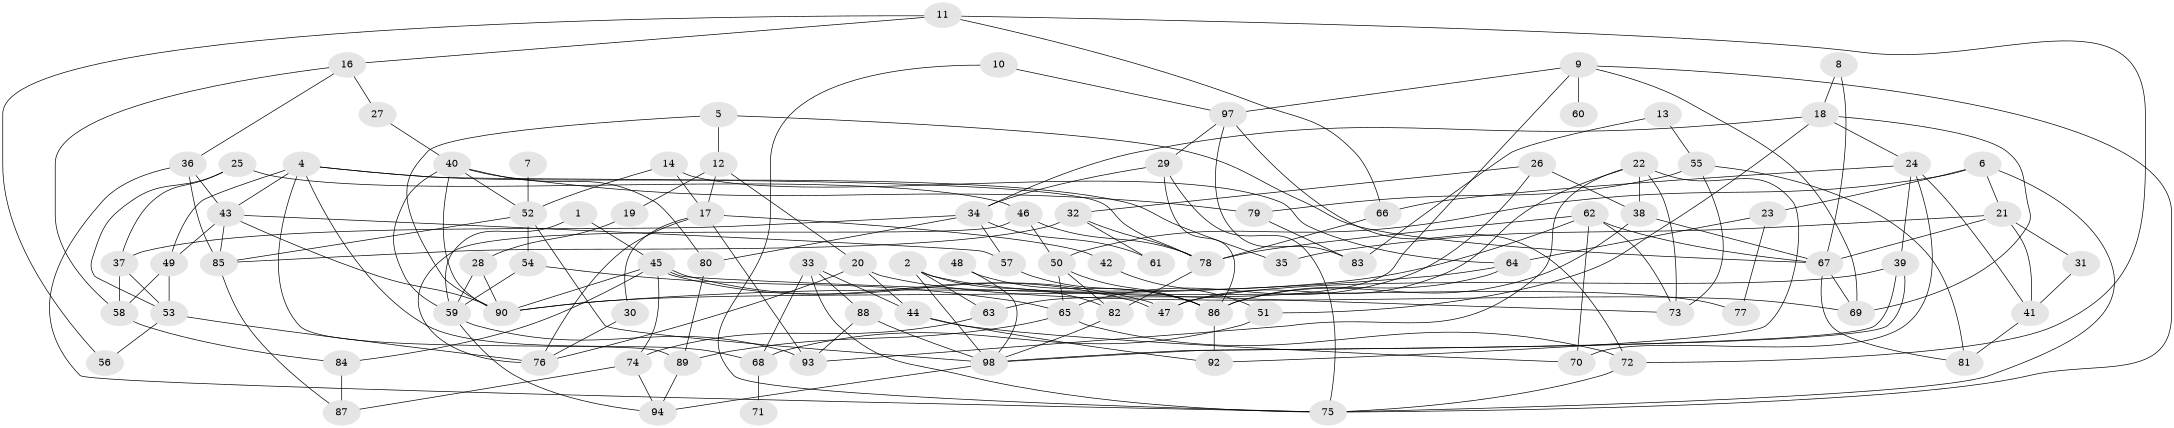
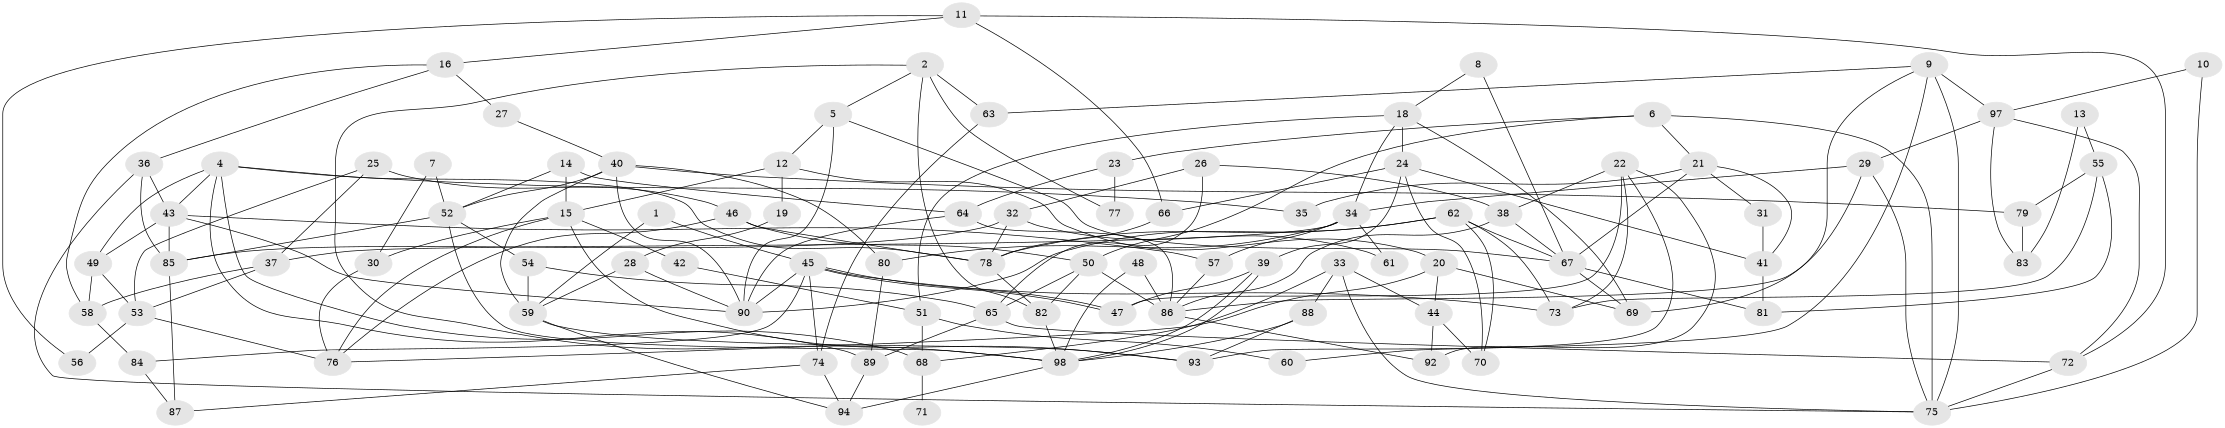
edge "2" -- "5": added
edge "7" -- "30": added
node "17": label "17" -> "15"
edge "51" -- "60": added
